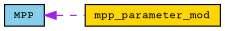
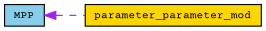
node "mpp_parameter_mod": label "mpp_parameter_mod" -> "parameter_parameter_mod"
